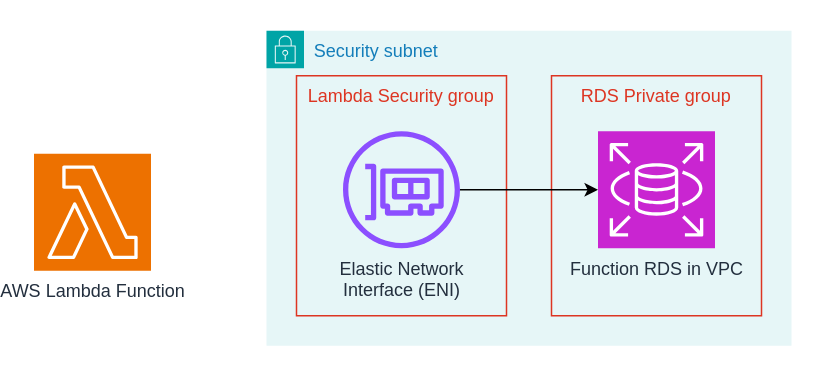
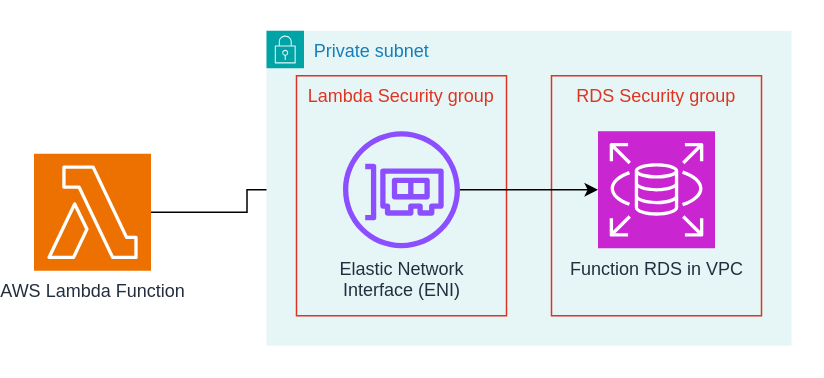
node "Security subnet": label "Security subnet" -> "Private subnet"
node "RDS Private group": label "RDS Private group" -> "RDS Security group"
edge "AWS Lambda Function" -> "Elastic Network Interface (ENI)": added
